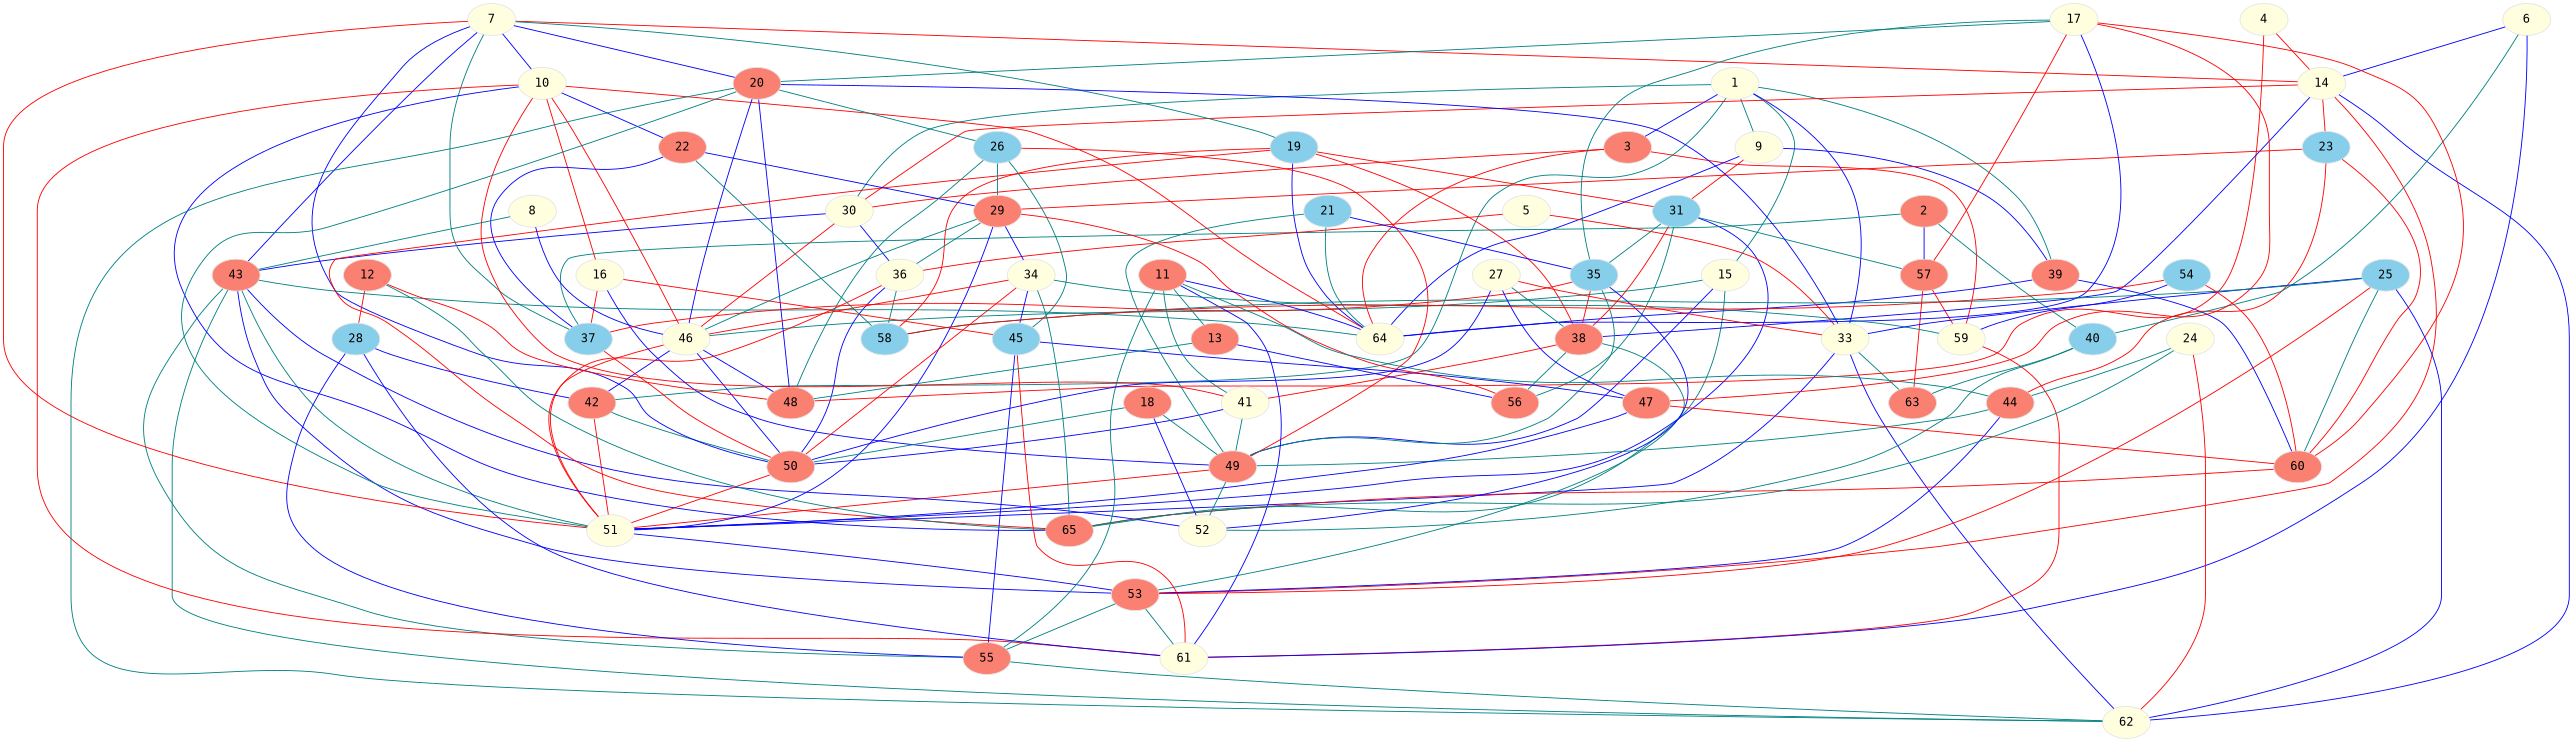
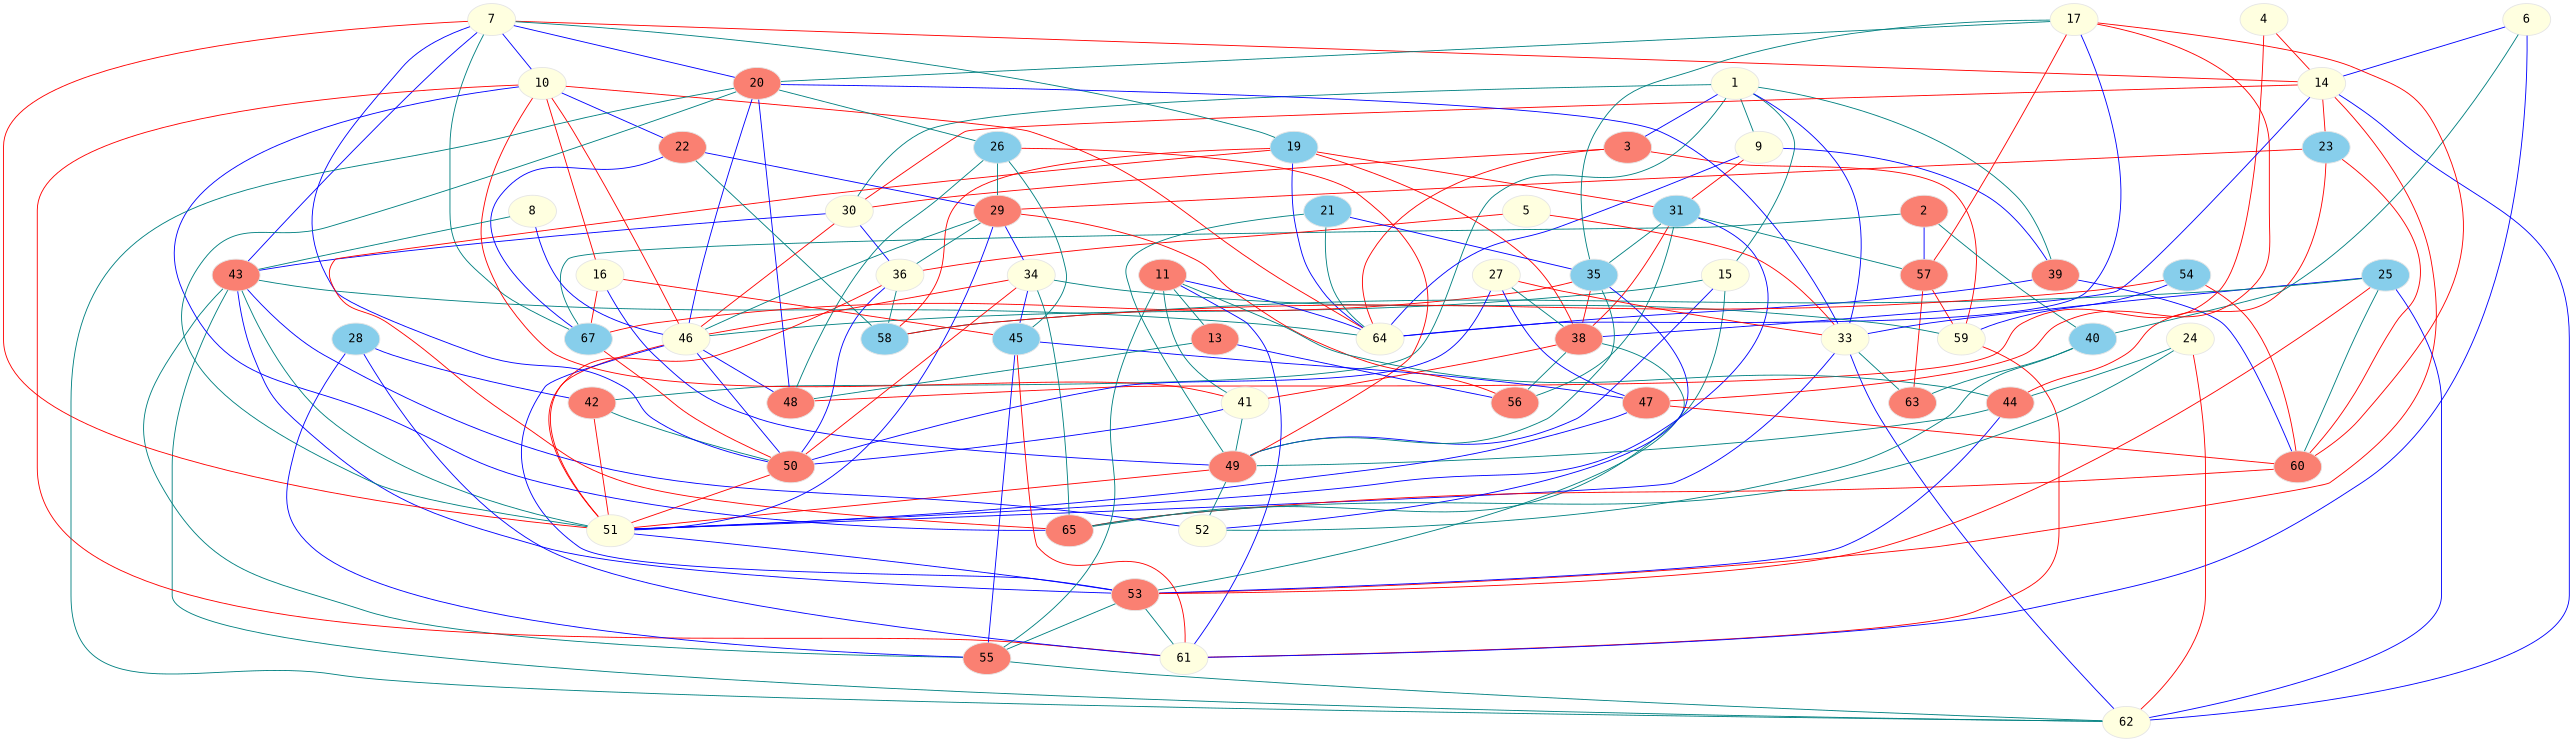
node "12": removed
node "37": label "37" -> "67"
edge "46" -- "42": now "46" -- "53"
node "18": removed
